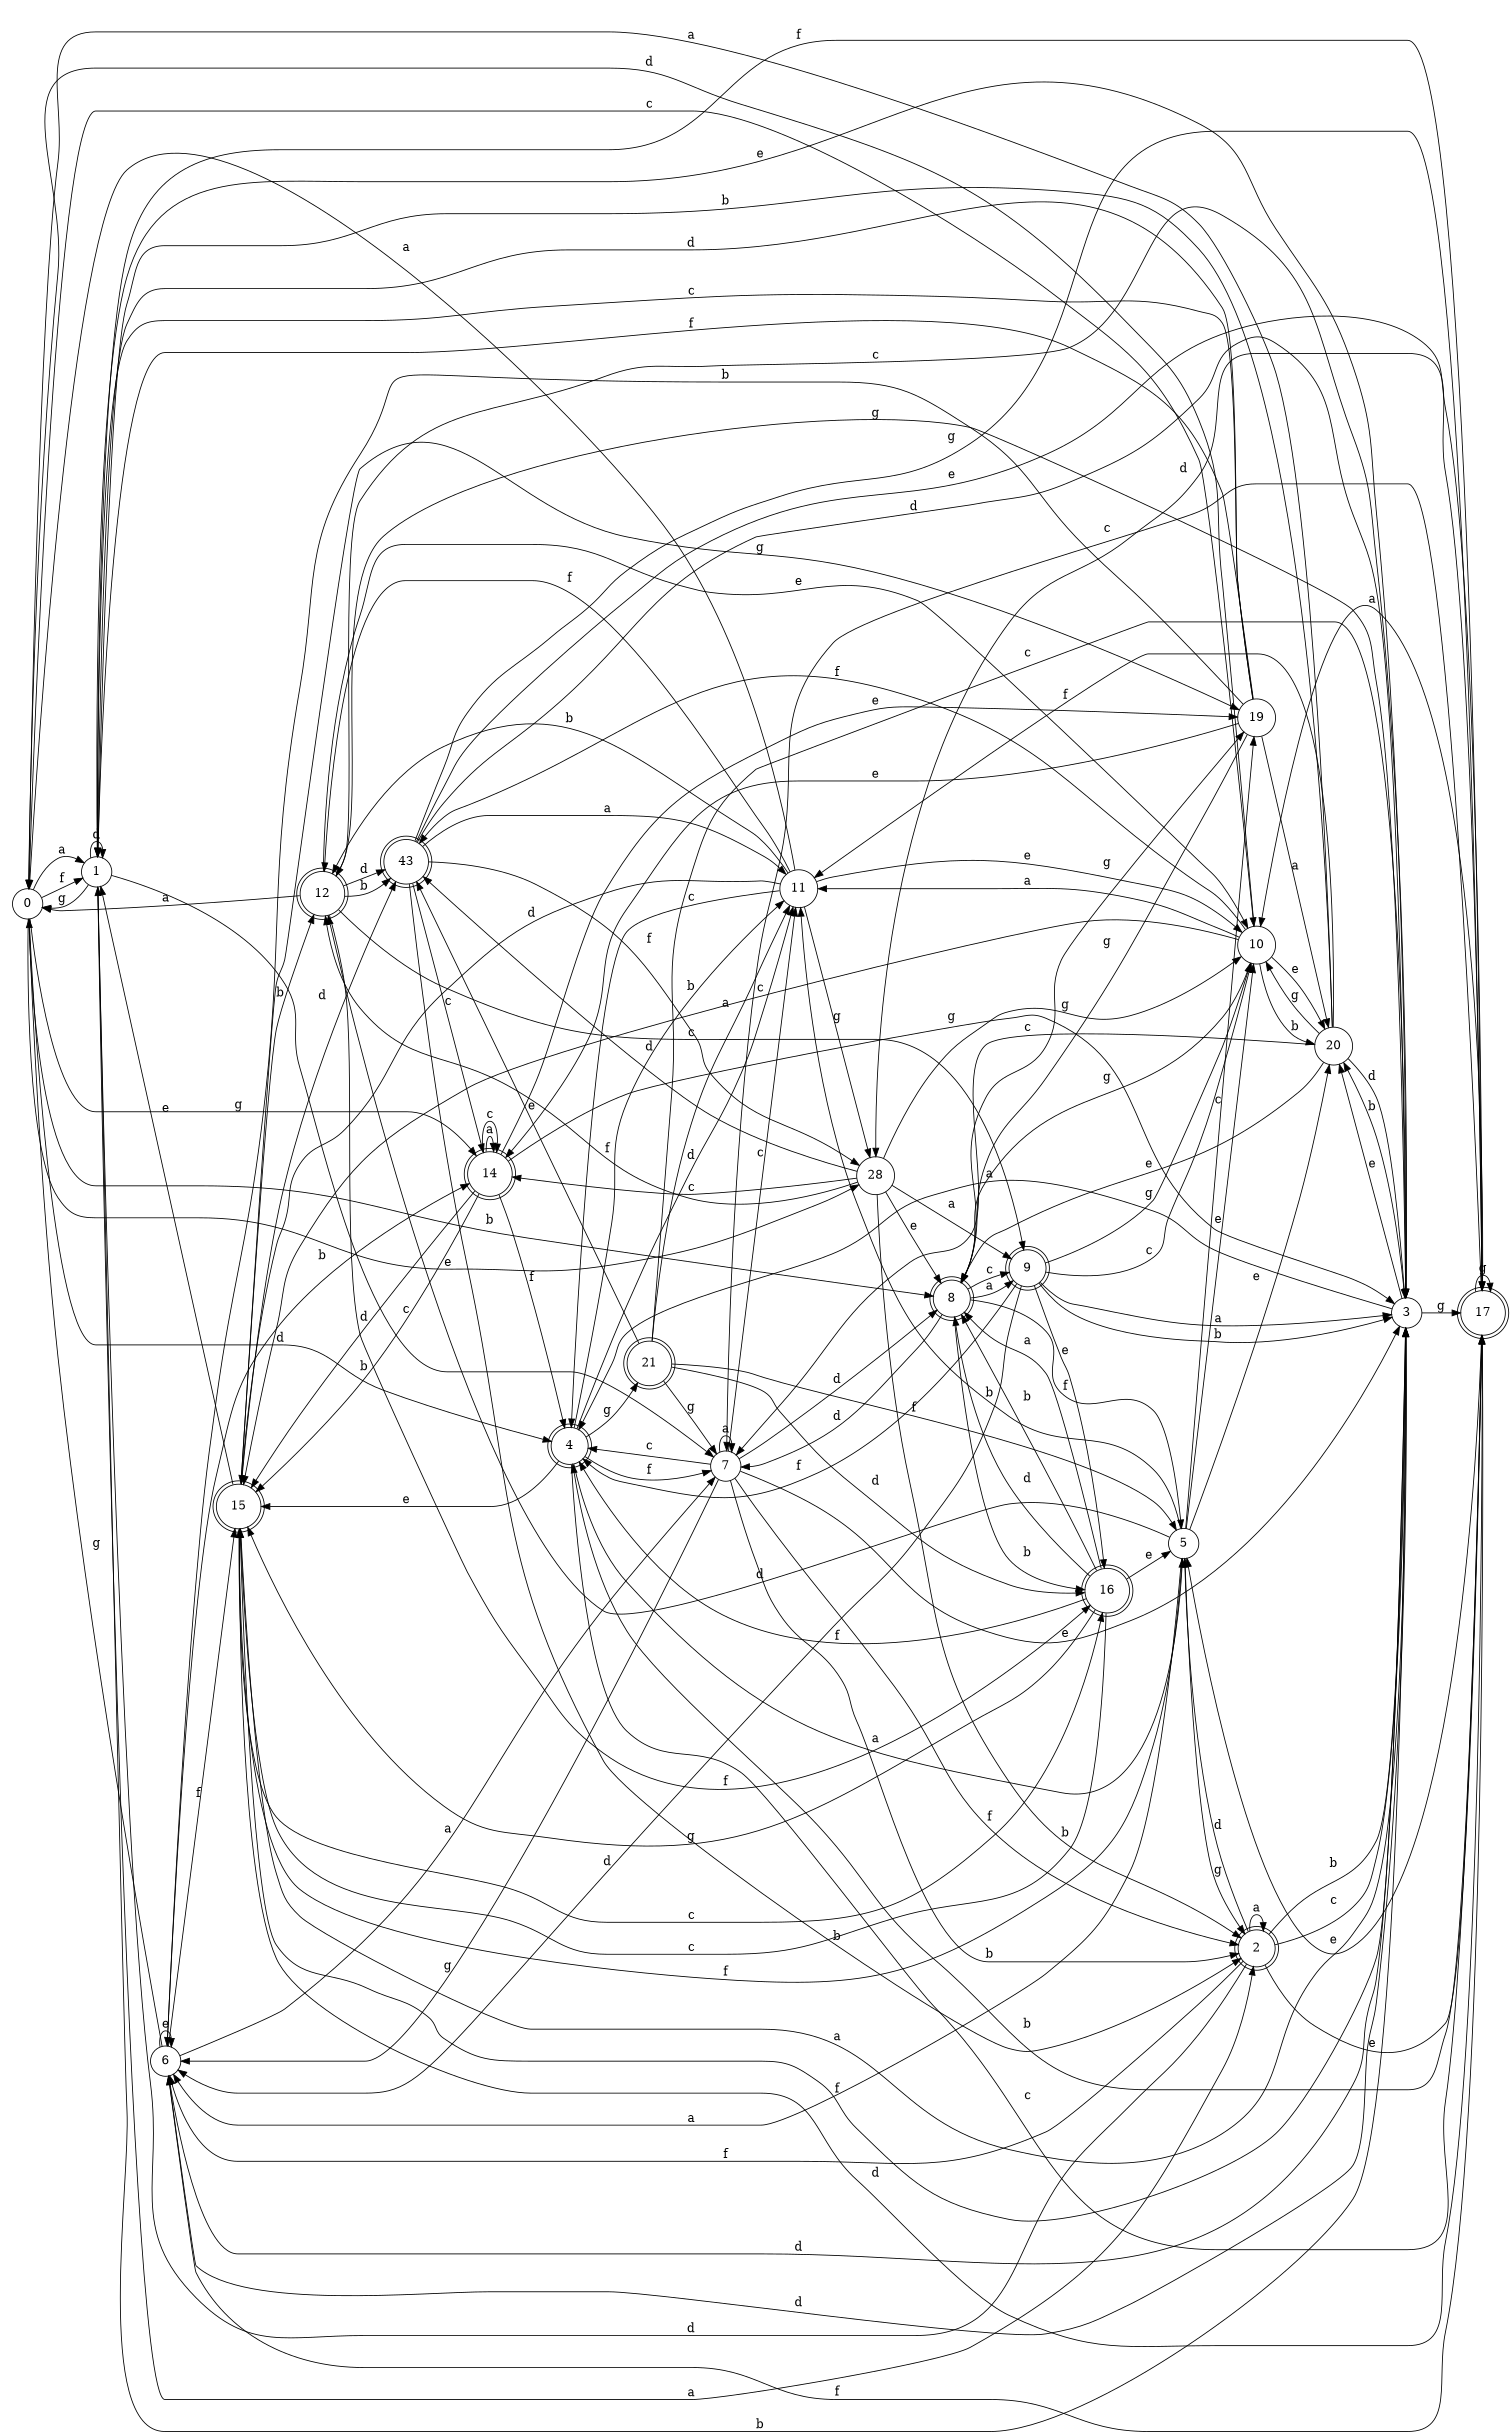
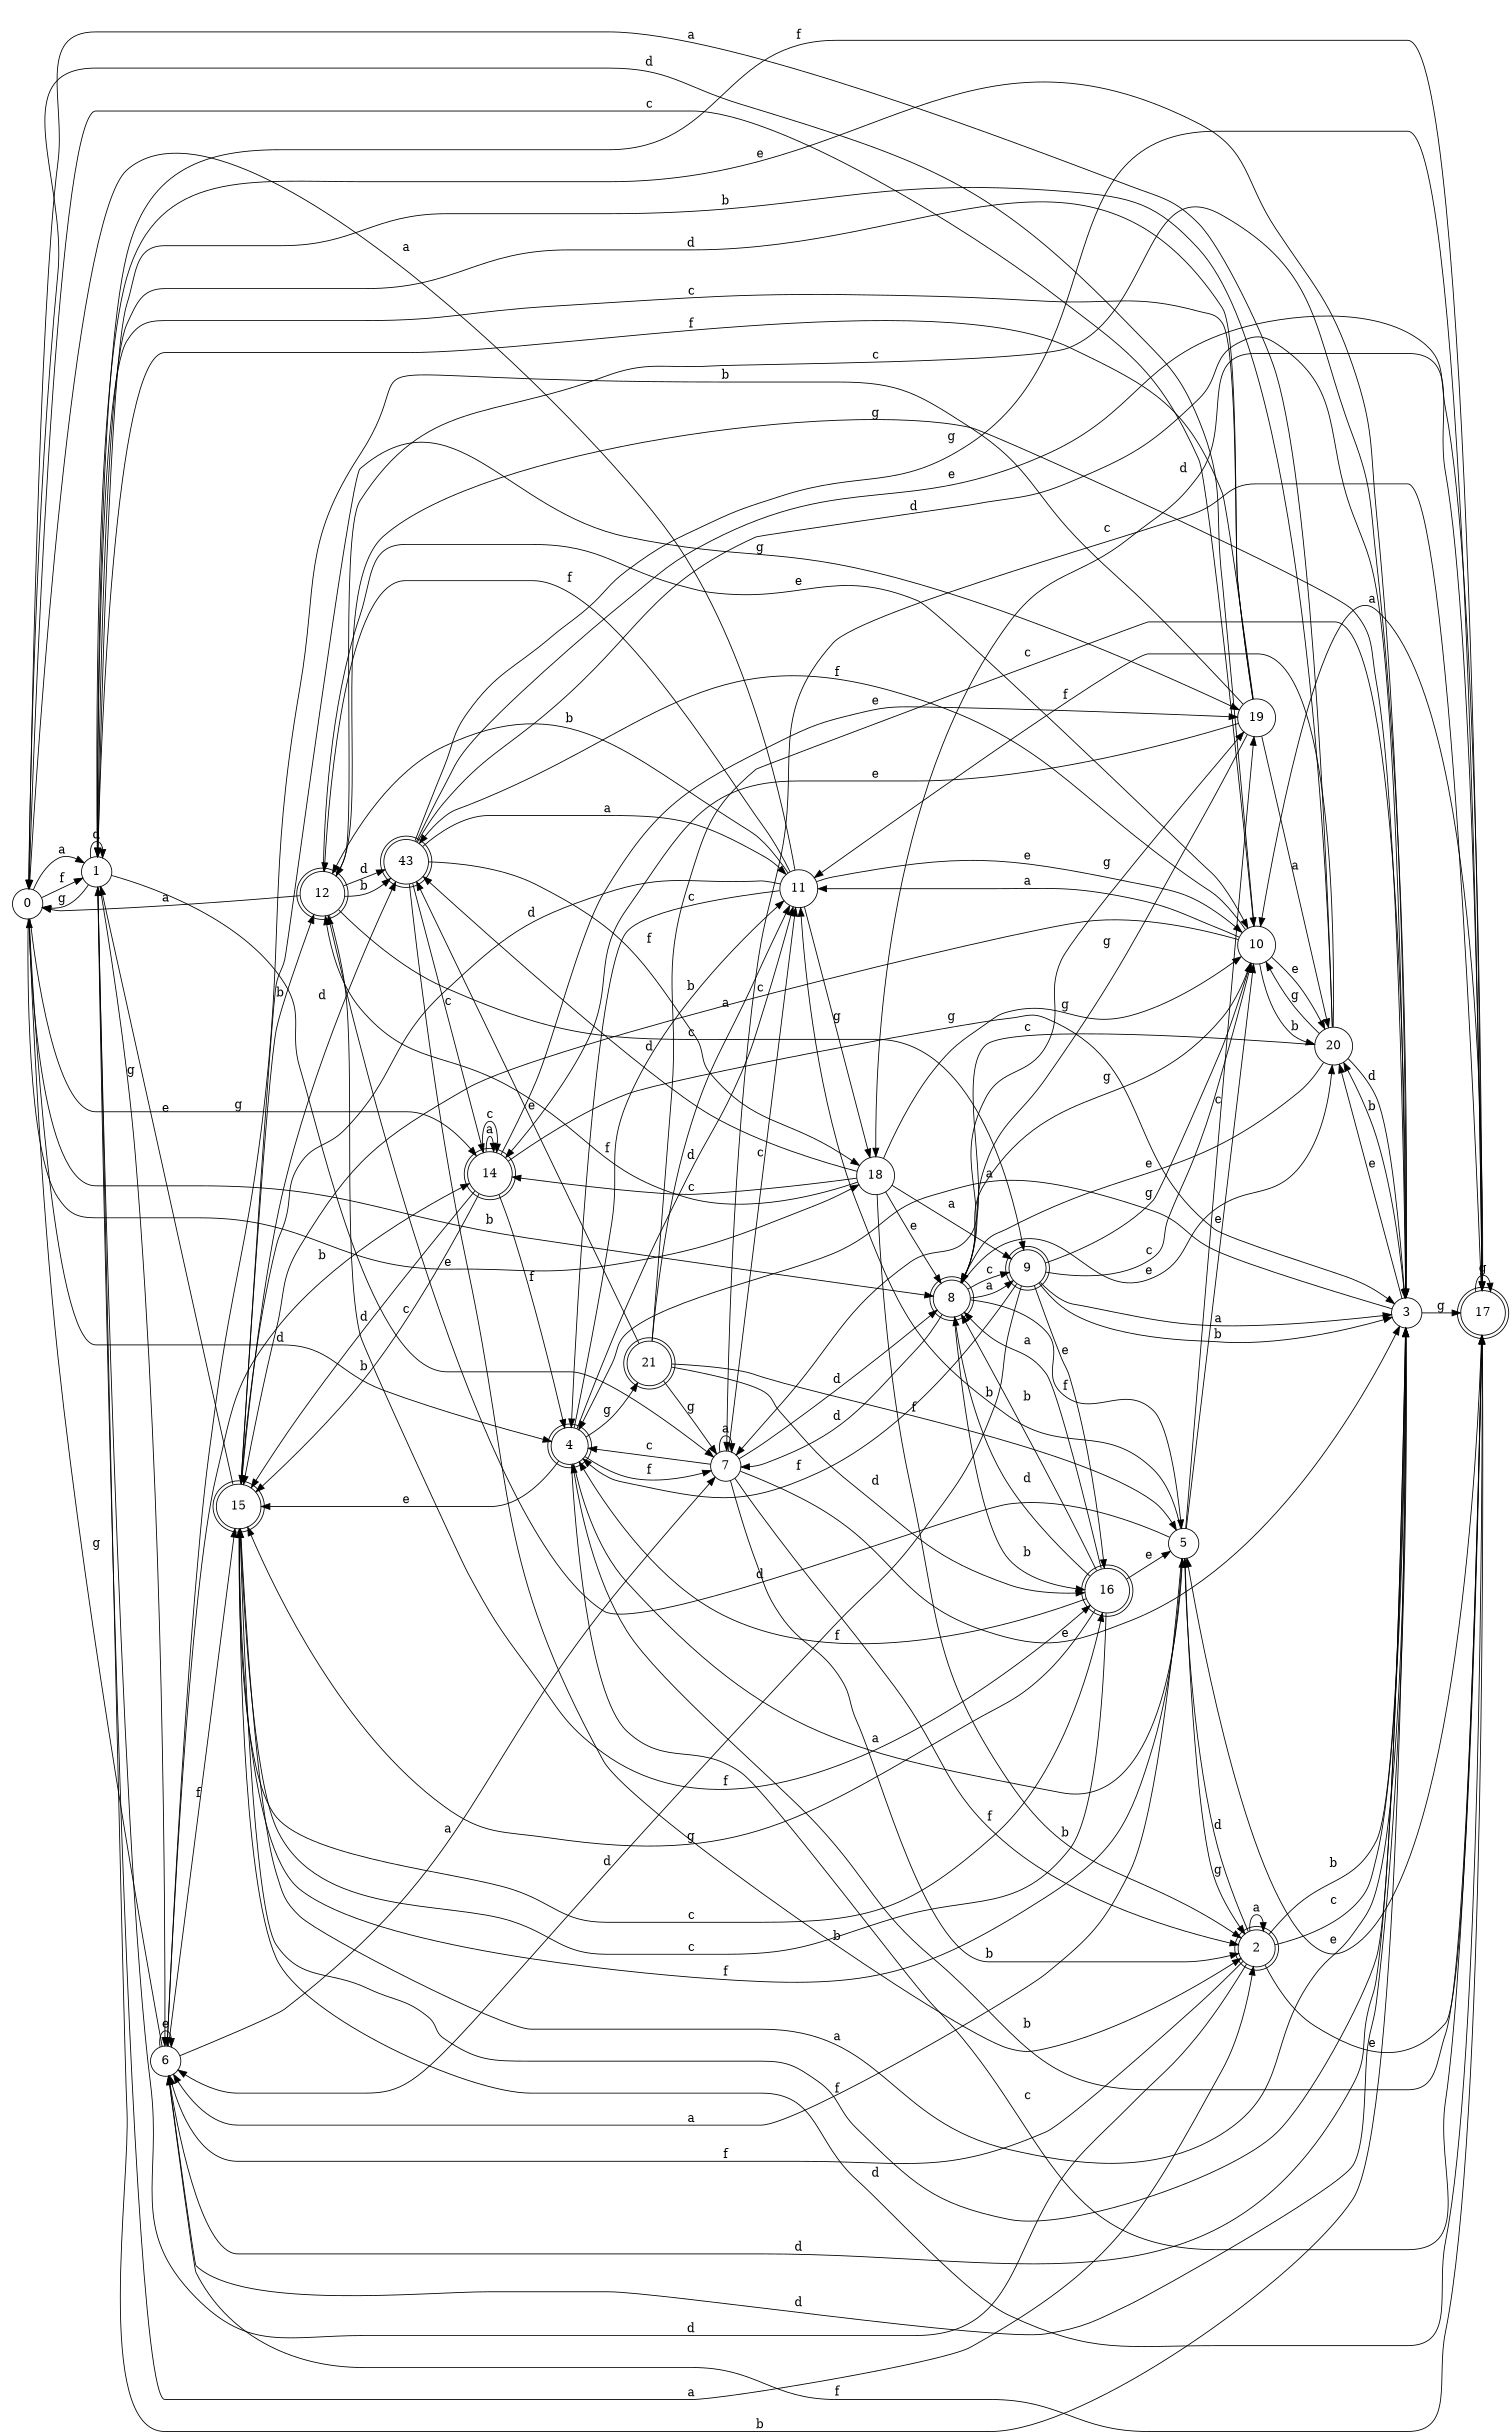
node "28": label "28" -> "18"
edge "5" -> "20": now "8" -> "20"
edge "7" -> "6": now "1" -> "6"
